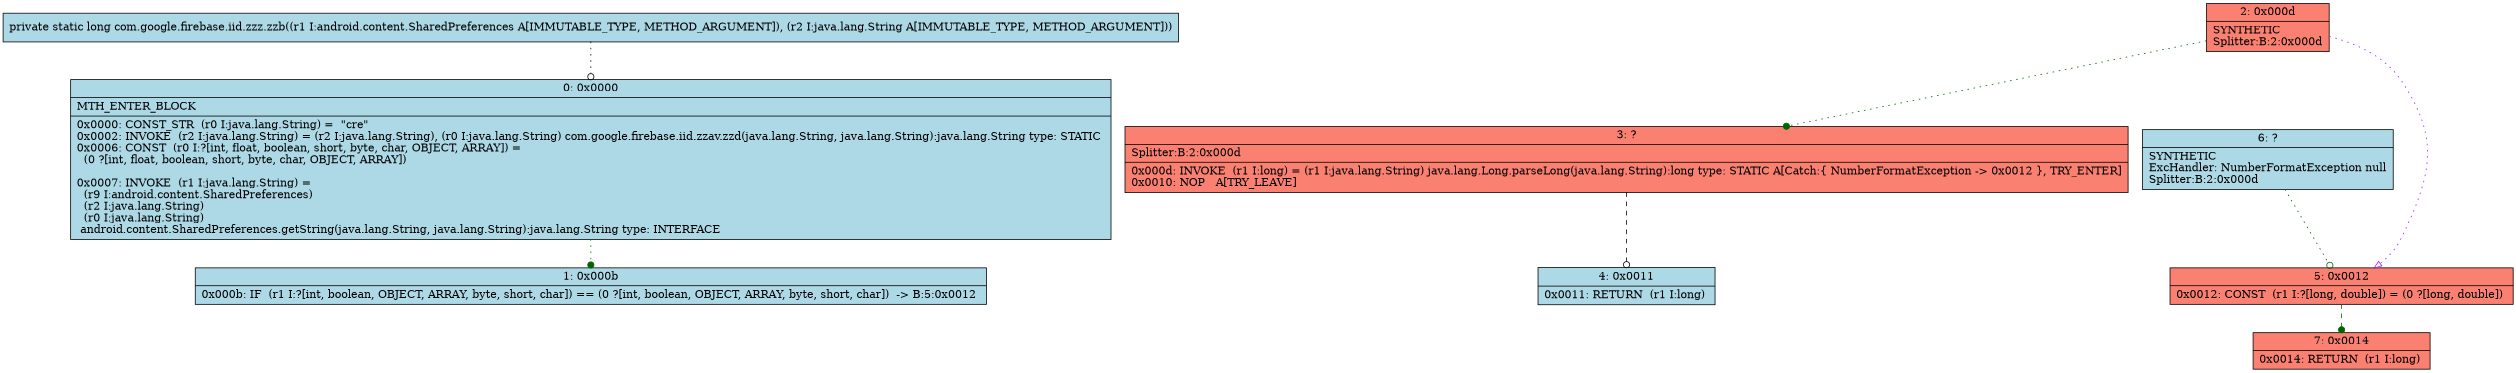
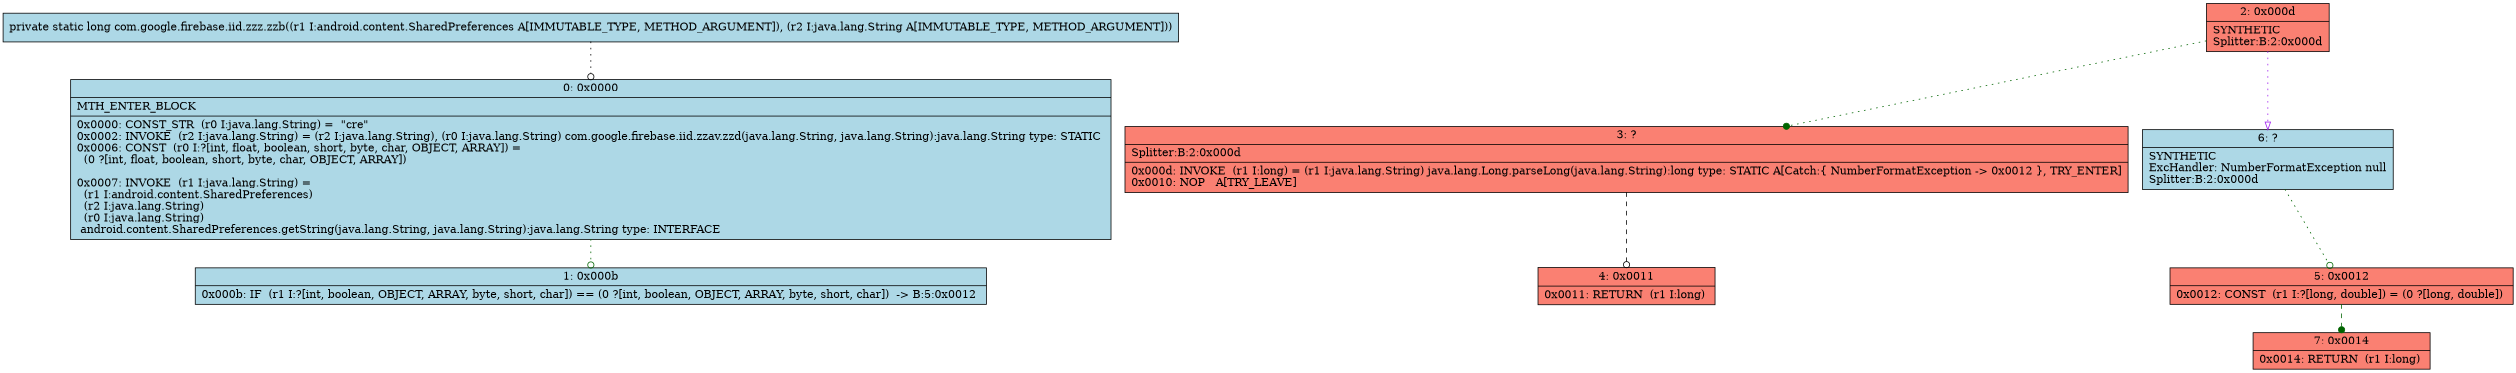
edge "2: 0x000d" -> "5: 0x0012": now "2: 0x000d" -> "6: ?"
node "0: 0x0000": text "(r9 I:android.content.SharedPreferences)" -> "(r1 I:android.content.SharedPreferences)"
edge "0: 0x0000" -> "1: 0x000b": arrowhead dot -> odot
node "4: 0x0011": fillcolor lightblue -> salmon
